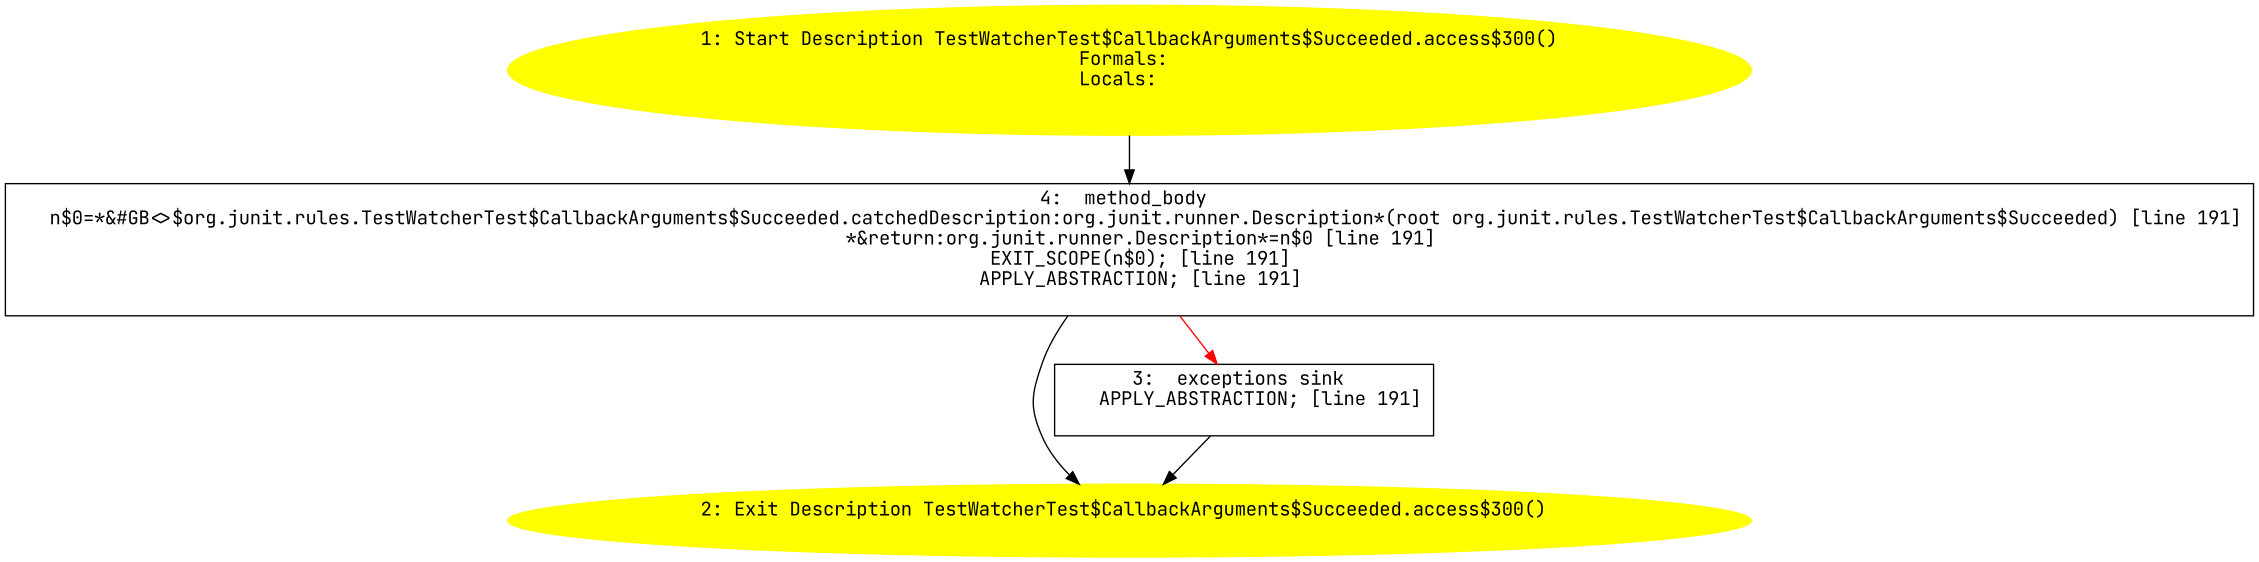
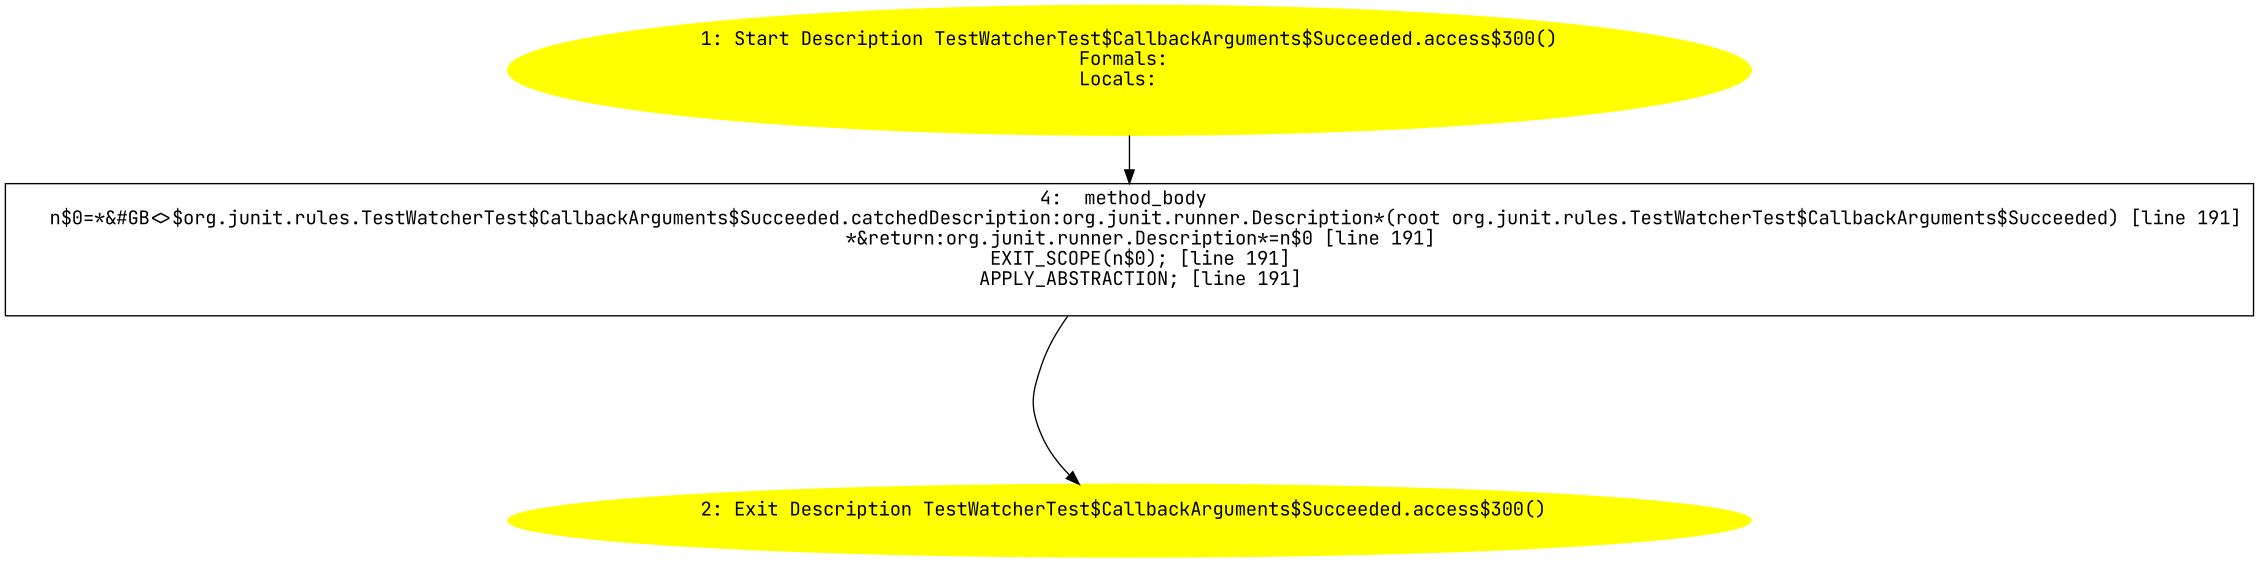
node "3:  exceptions sink APPLY_ABSTRACTION; [line 191]": removed
